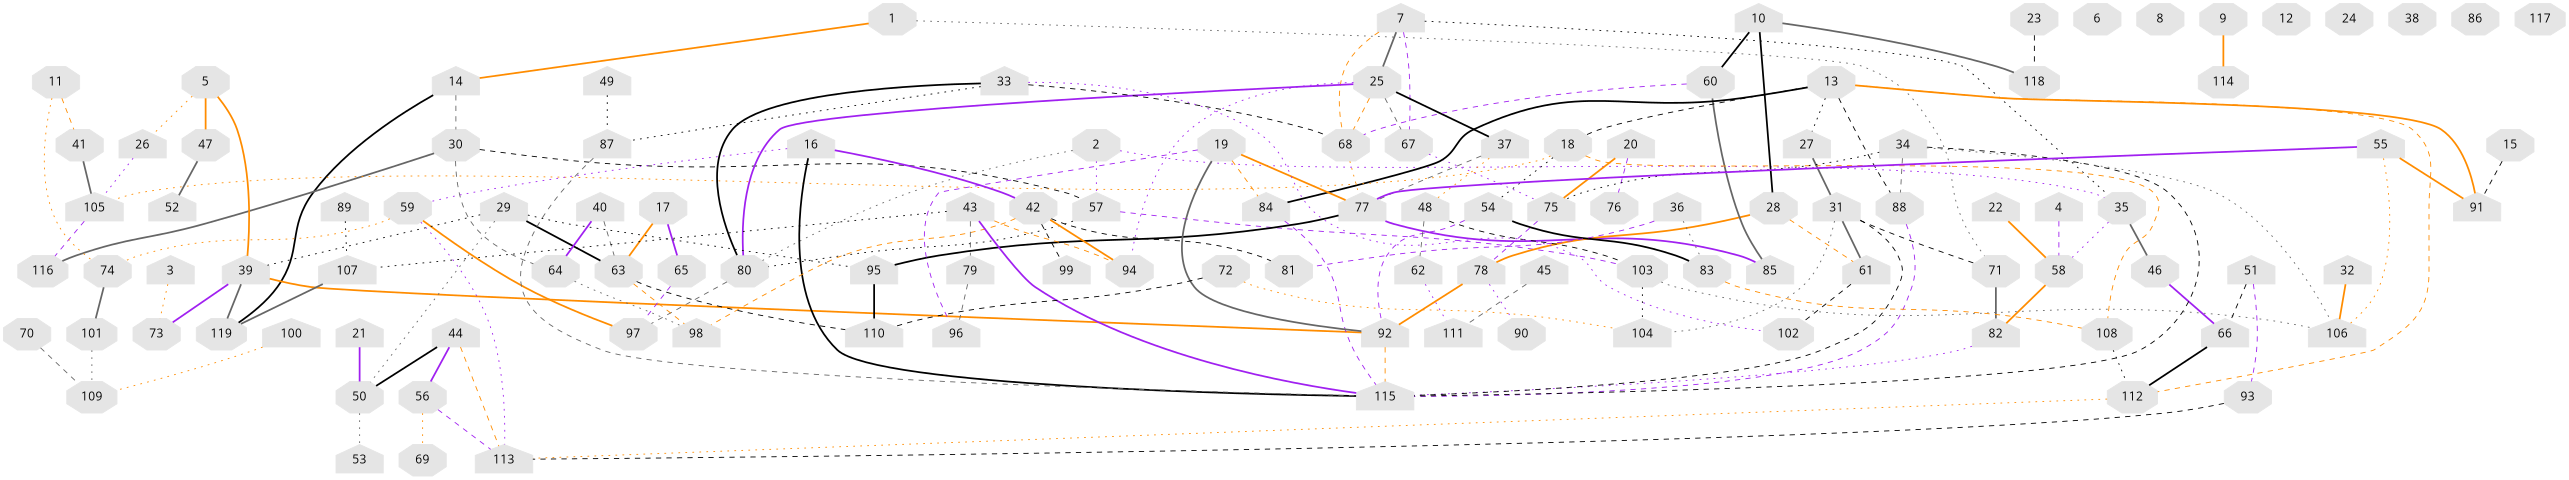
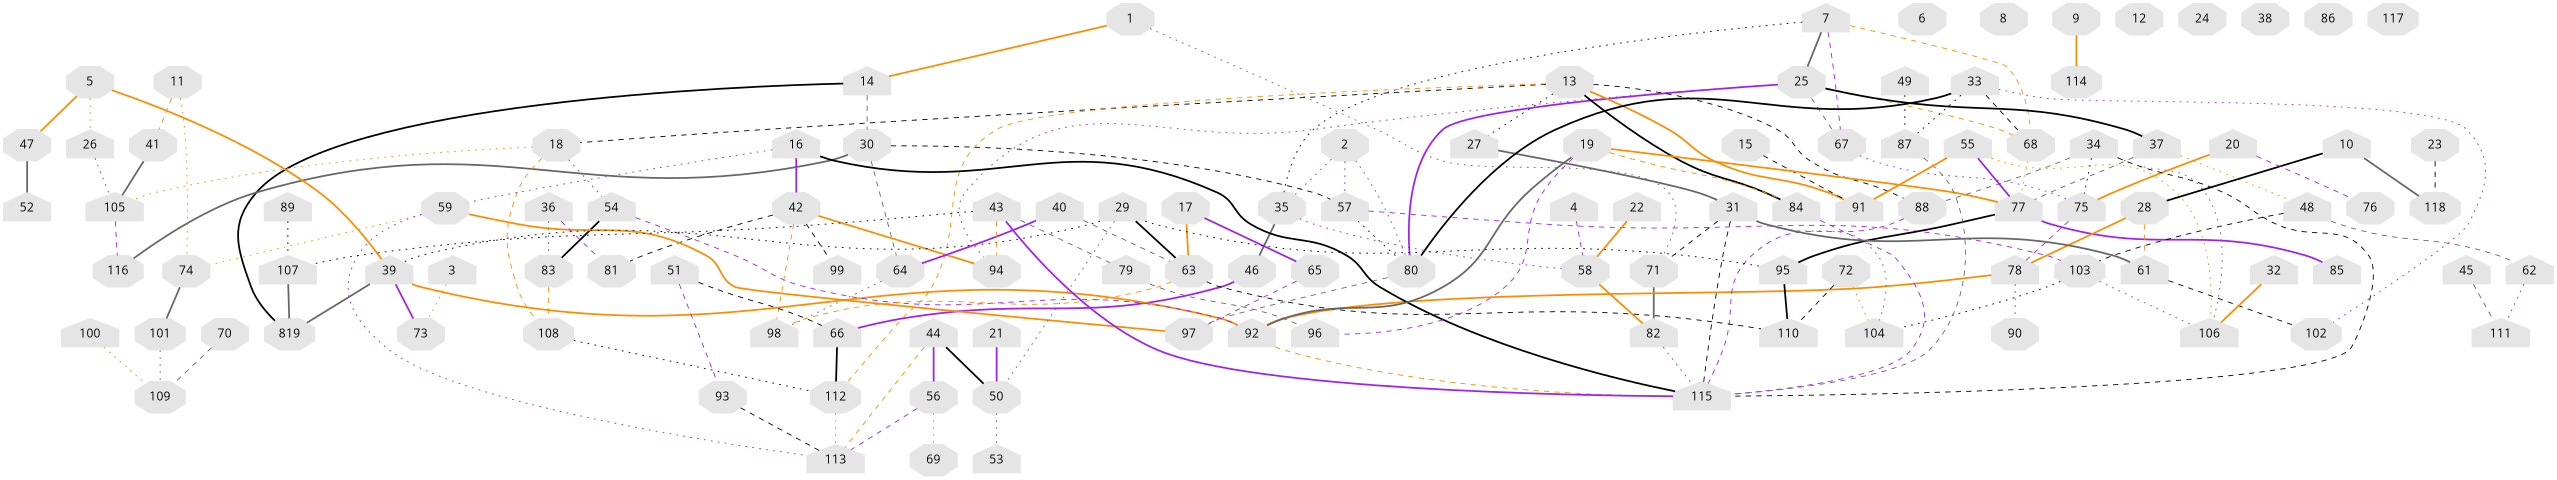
node "60": removed
edge "18" -- "54": color black -> purple
node "119": label "119" -> "819"
